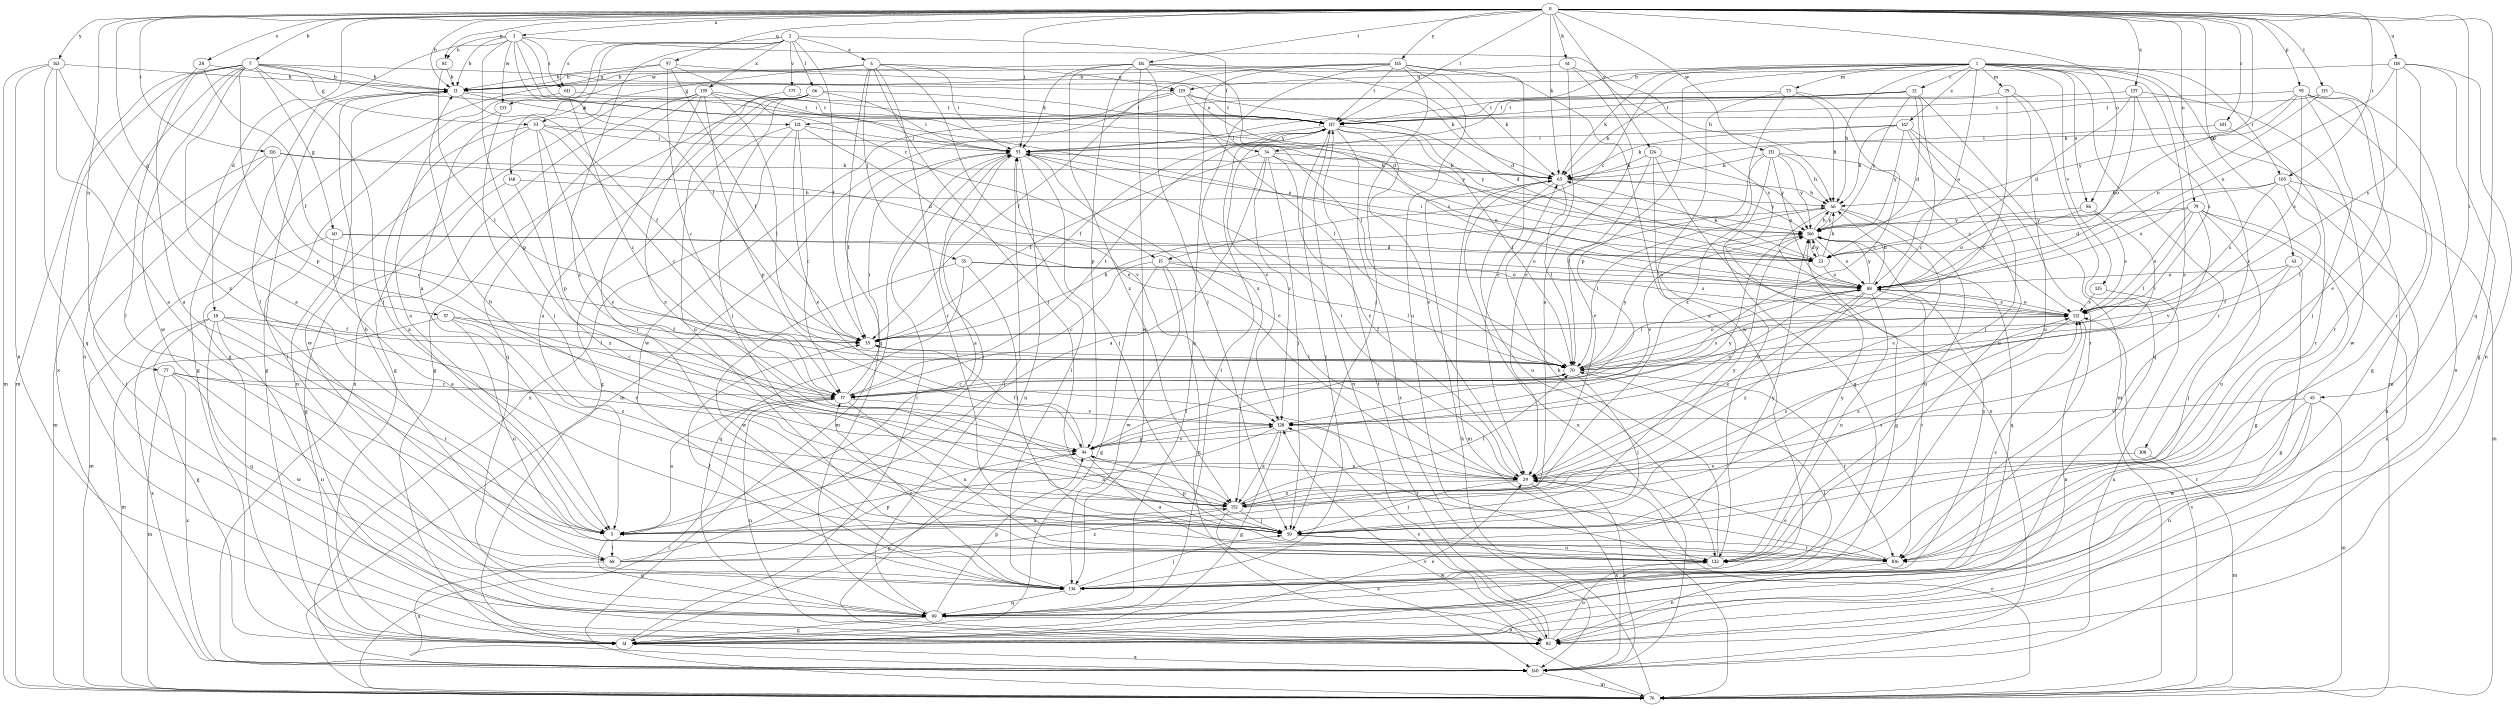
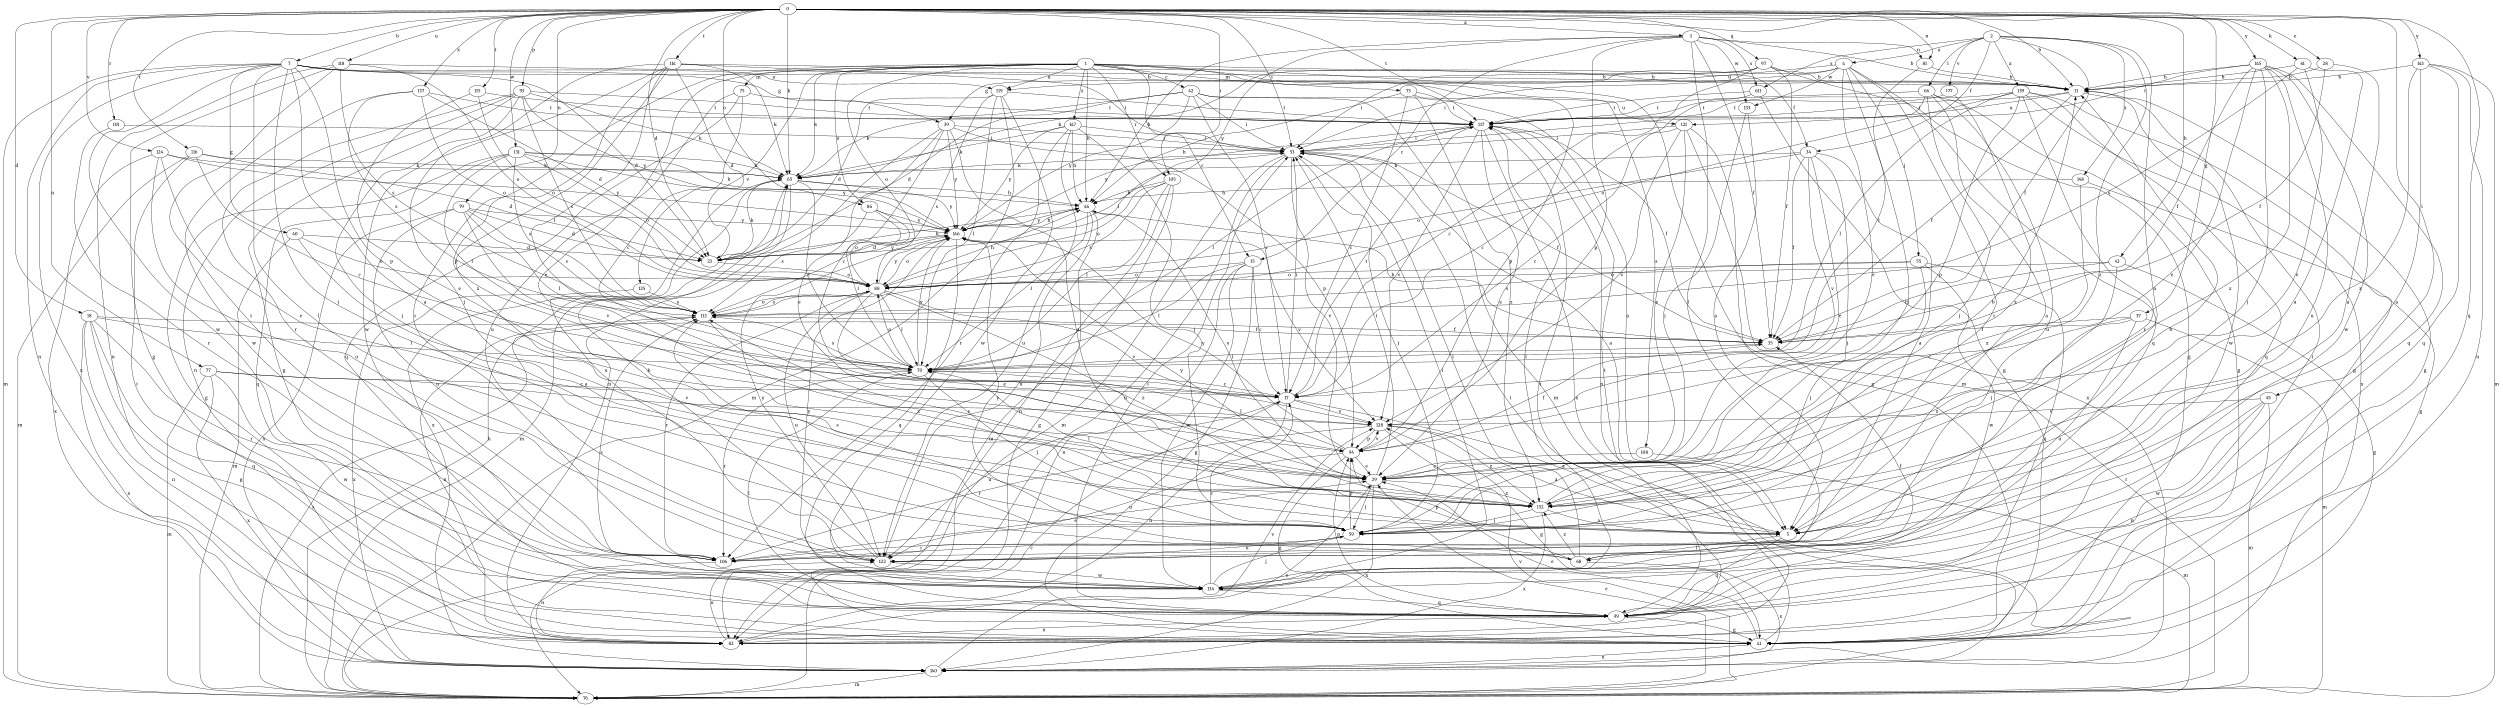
node "12": label "12" -> "42"
node "33": label "33" -> "39"
edge "79" -> "41": now "131" -> "41"
